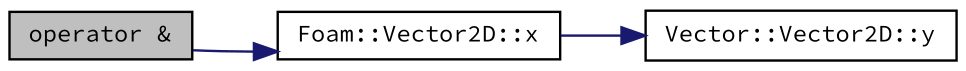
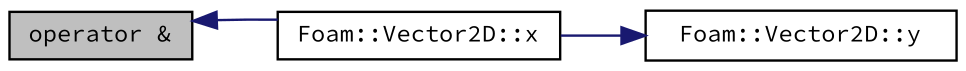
node "Vector::Vector2D::y": label "Vector::Vector2D::y" -> "Foam::Vector2D::y"
edge "operator &" -> "Foam::Vector2D::x": reversed
